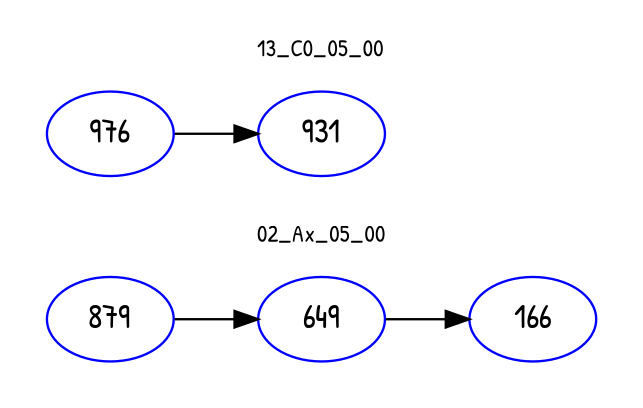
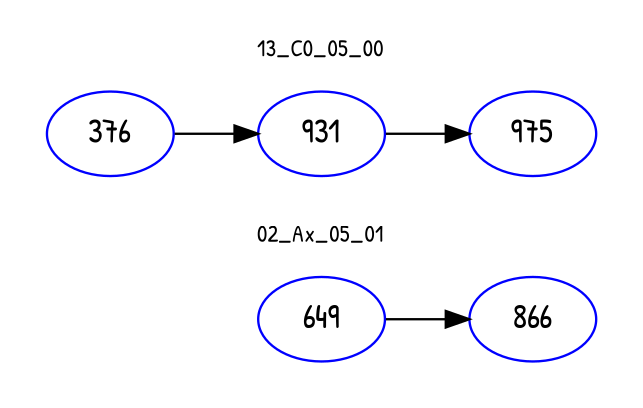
node "976": label "976" -> "376"
node "975": added
cluster "02_Ax_05_00": label "02_Ax_05_00" -> "02_Ax_05_01"
node "879": removed
node "166": label "166" -> "866"
